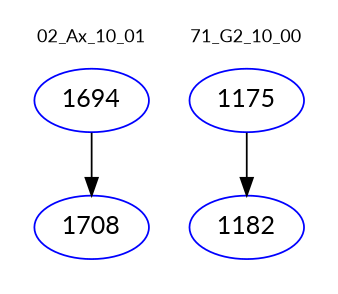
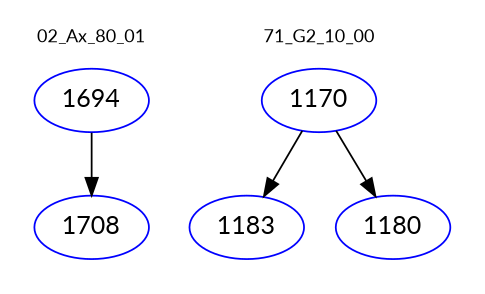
cluster "02_Ax_10_01": label "02_Ax_10_01" -> "02_Ax_80_01"
node "1175": label "1175" -> "1170"
node "1183": added
node "1182": label "1182" -> "1180"
